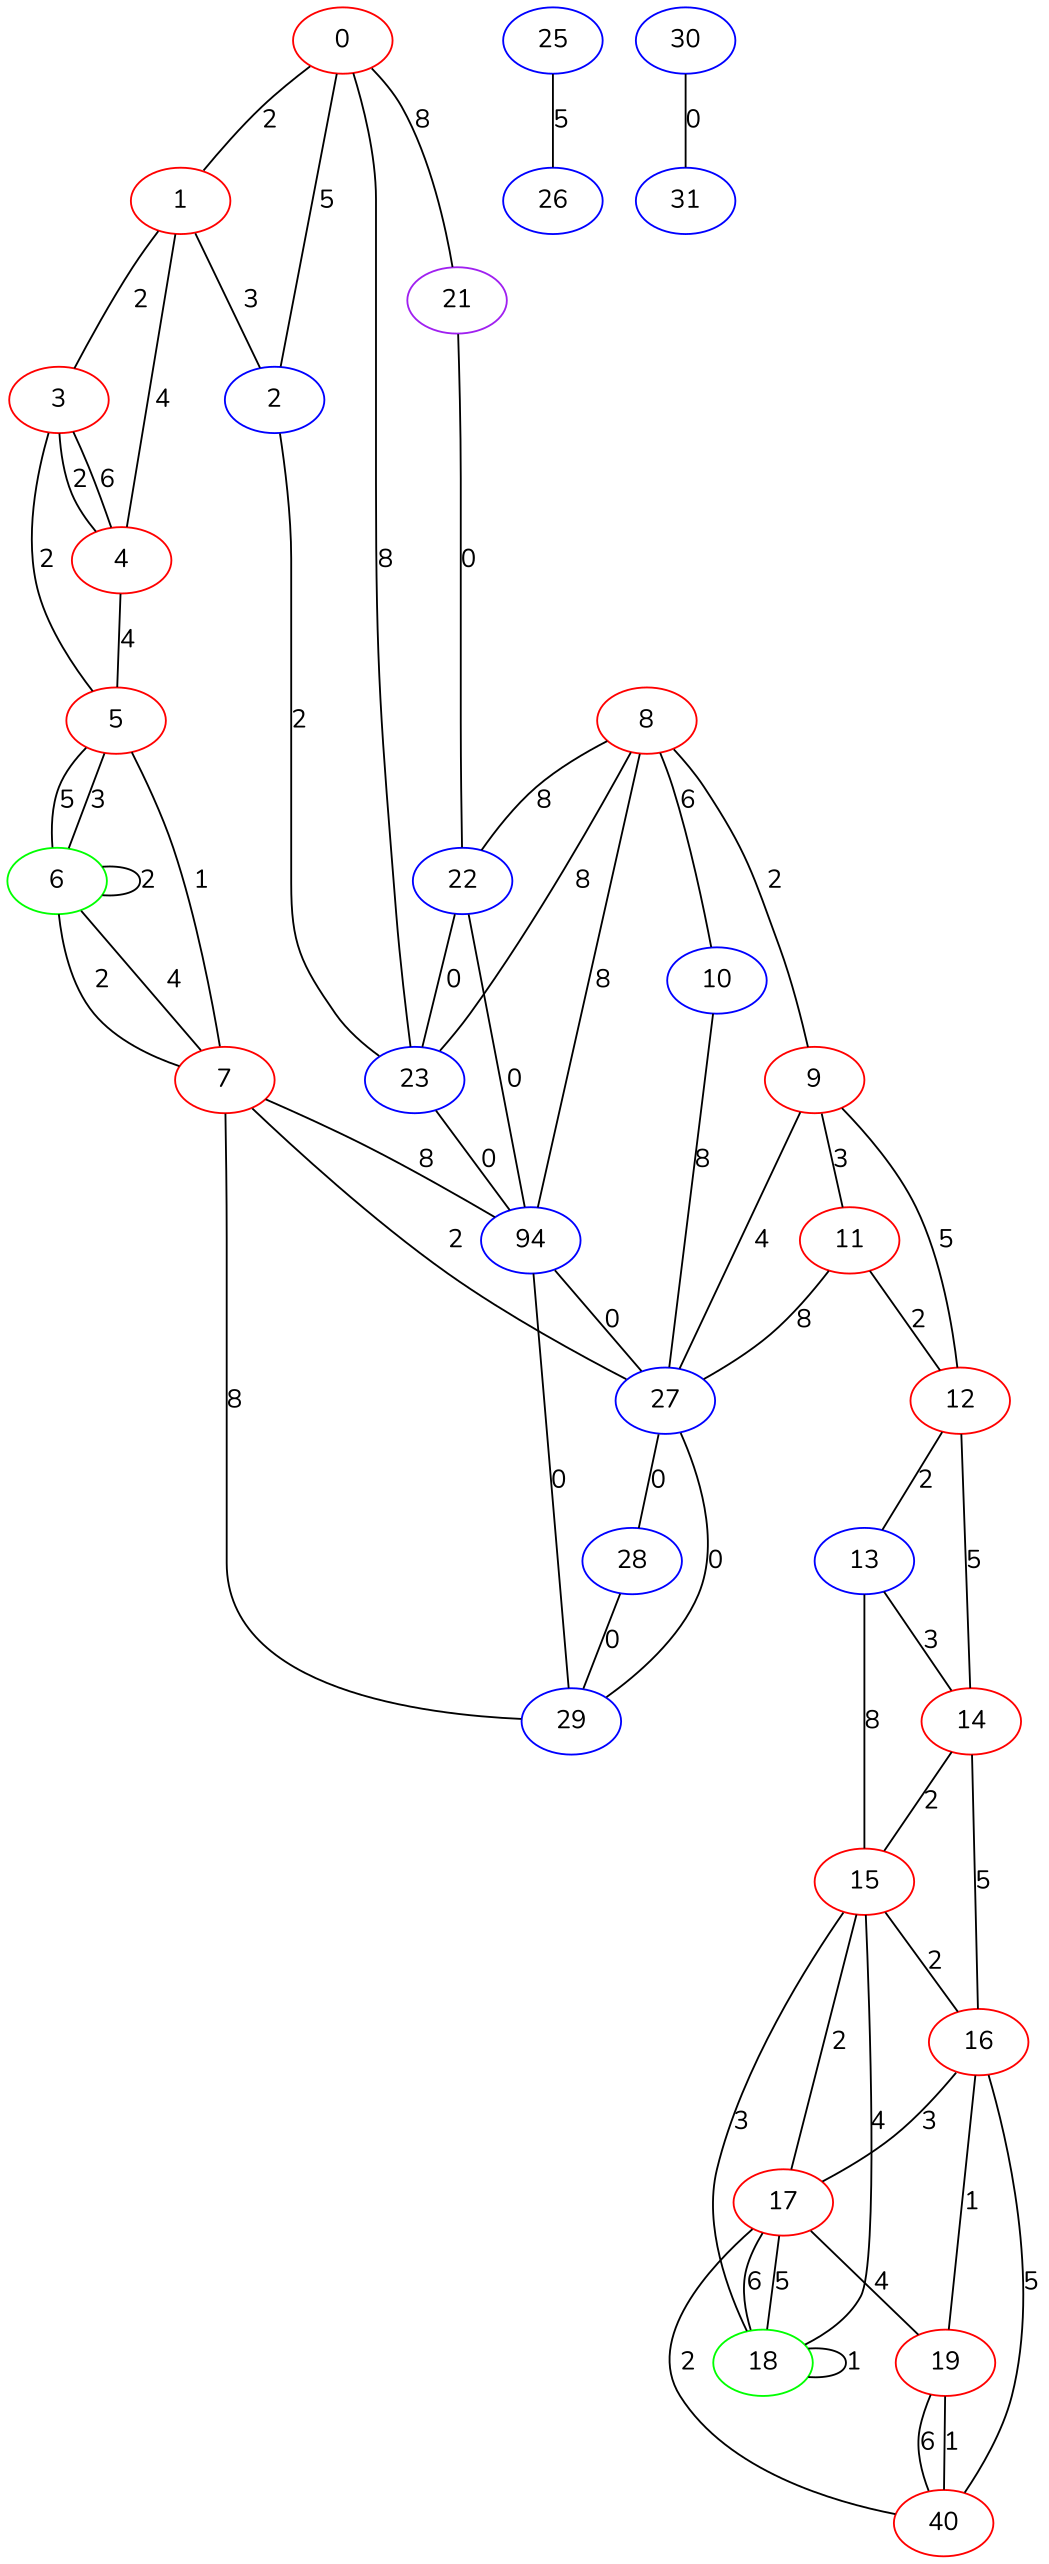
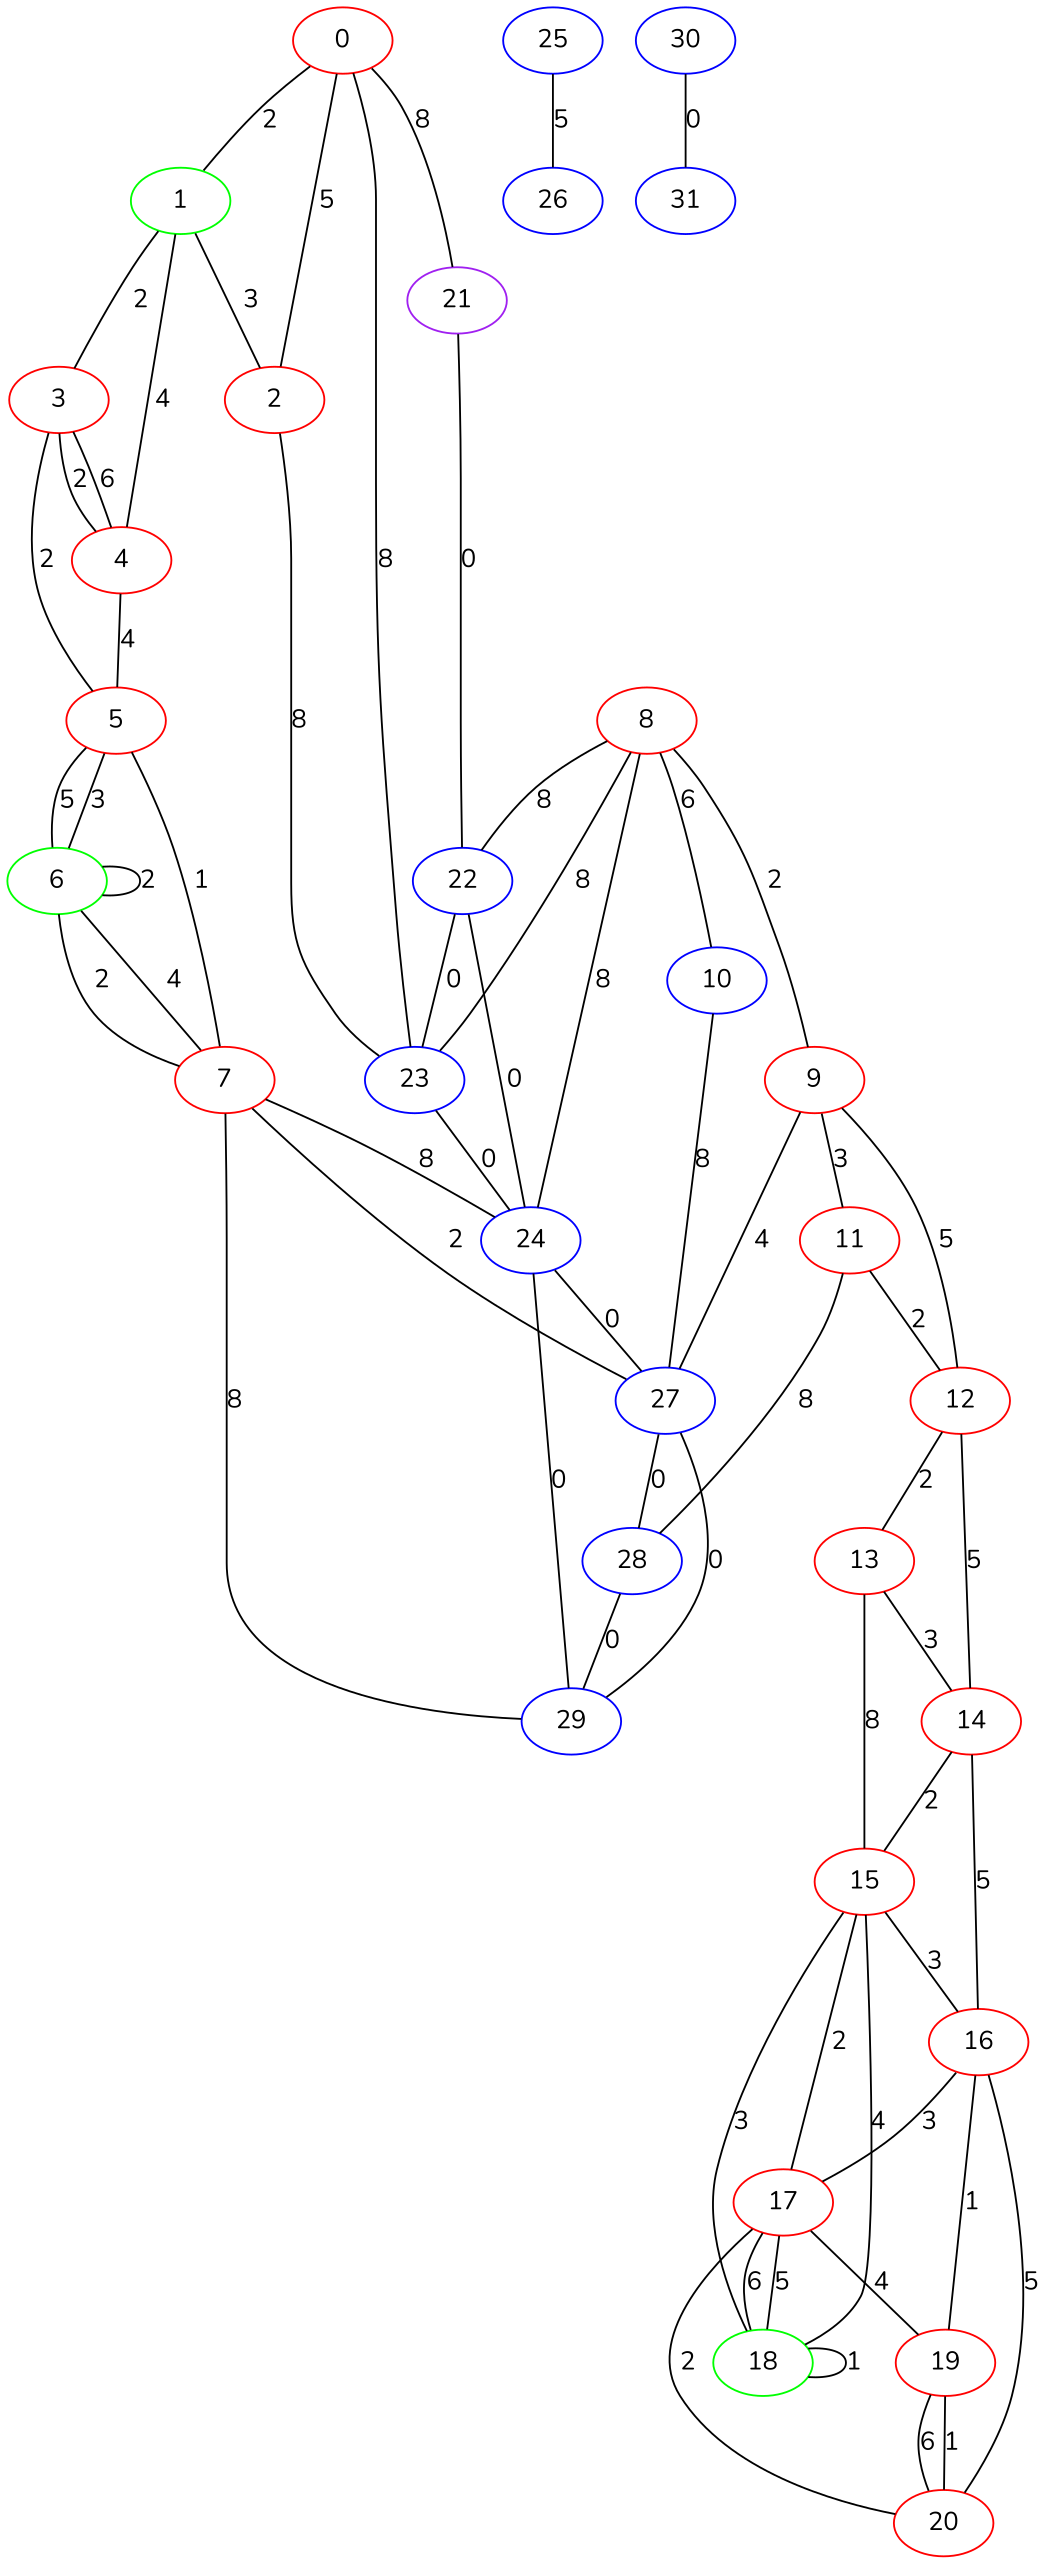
node "1": color red -> green
node "2": color blue -> red
edge "2" -- "23": label "2" -> "8"
node "94": label "94" -> "24"
edge "11" -- "27": now "11" -- "28"
node "13": color blue -> red
edge "15" -- "16": label "2" -> "3"
node "40": label "40" -> "20"
